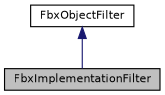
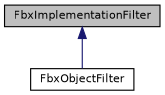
edge "FbxImplementationFilter" -> "FbxObjectFilter": reversed
